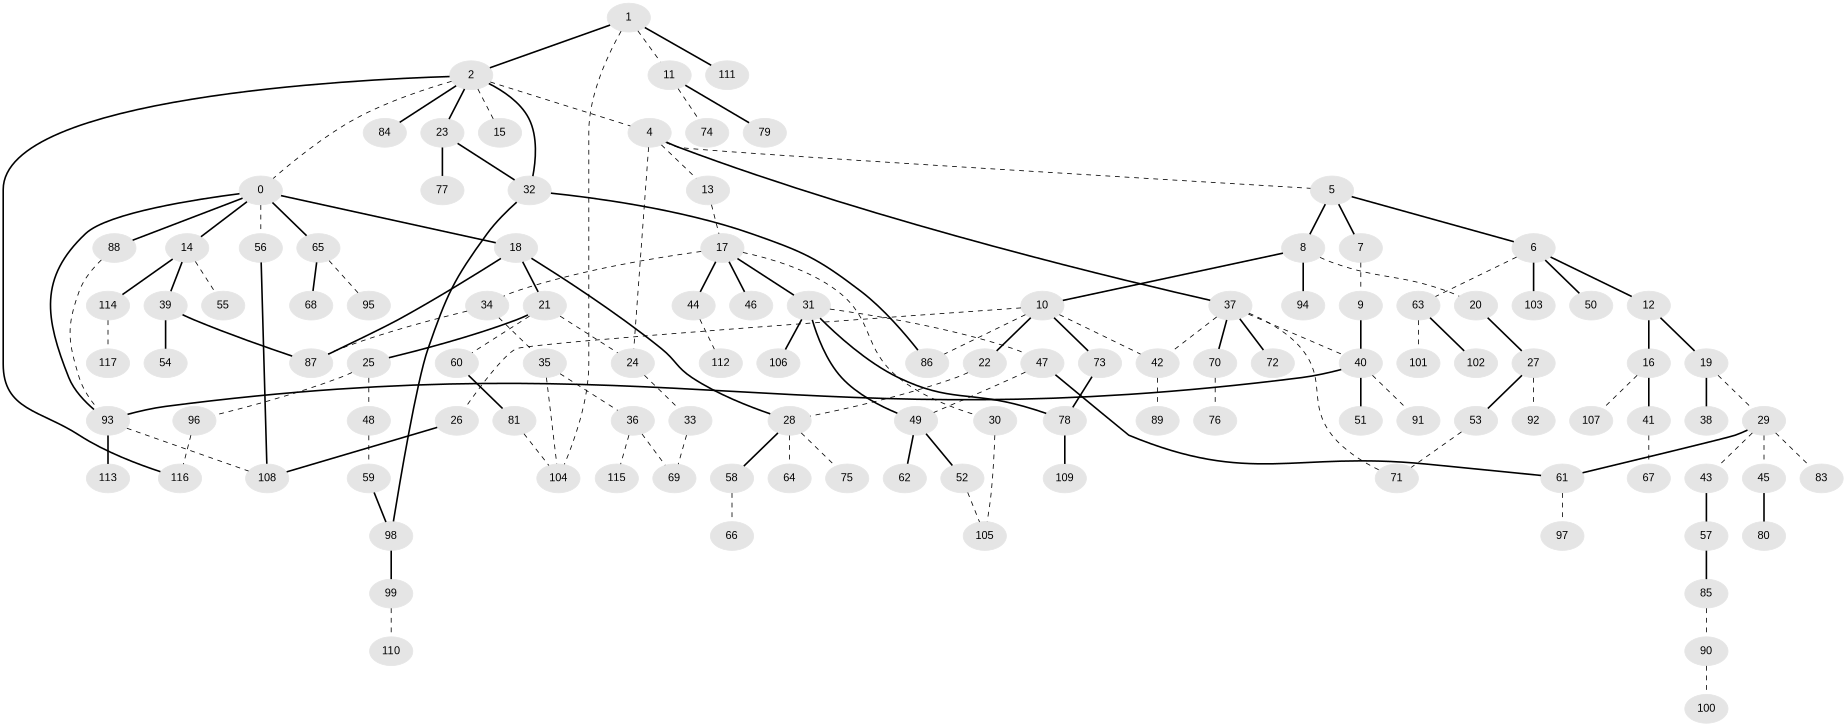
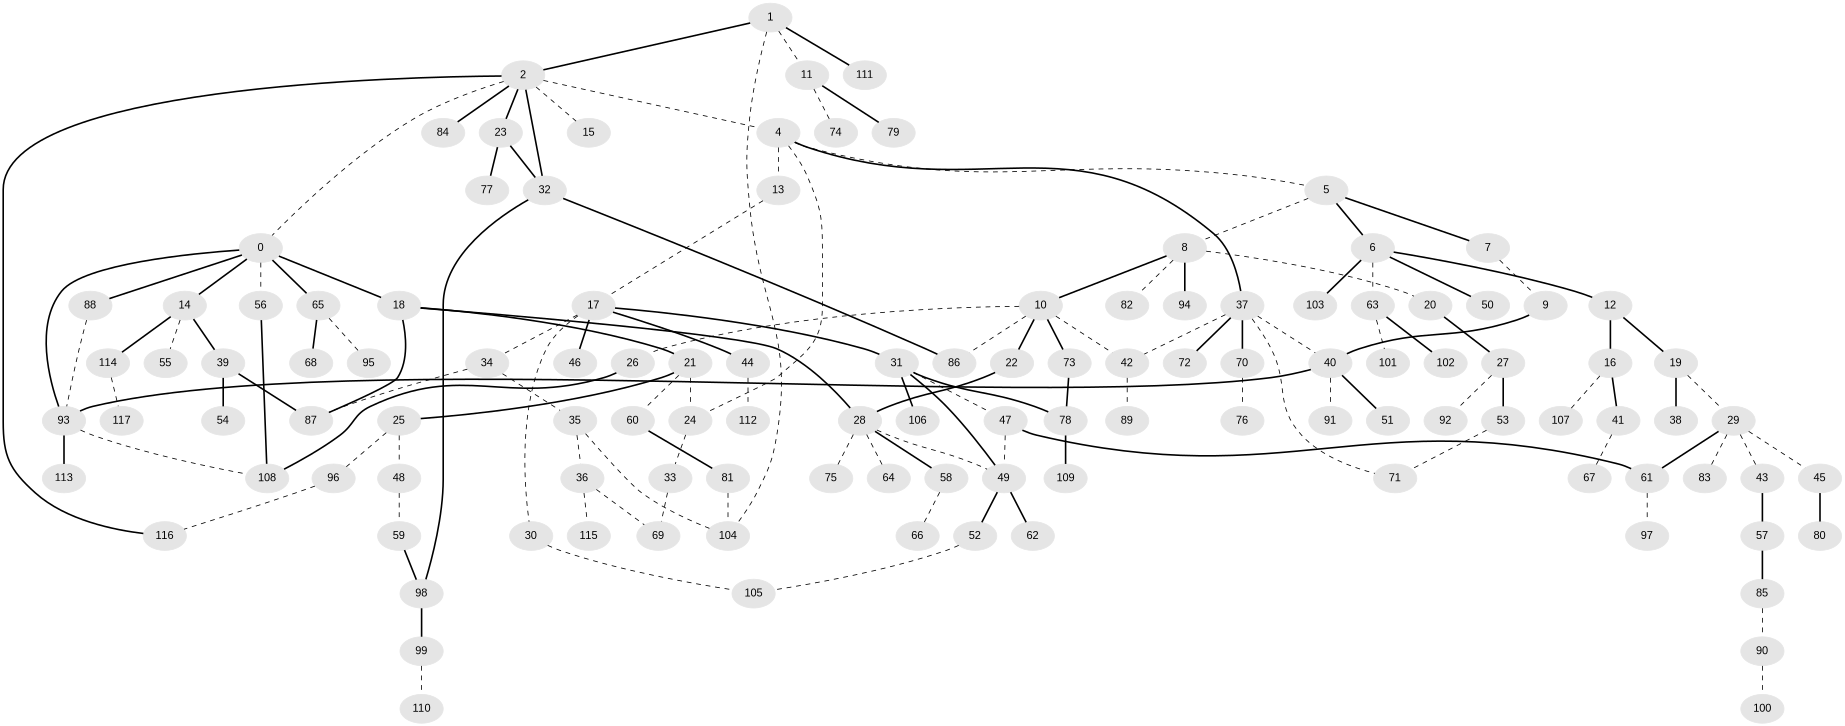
edge "5" -- "8": style bold -> dashed
node "82": added
edge "22" -- "28": style dashed -> bold
edge "28" -- "49": added
